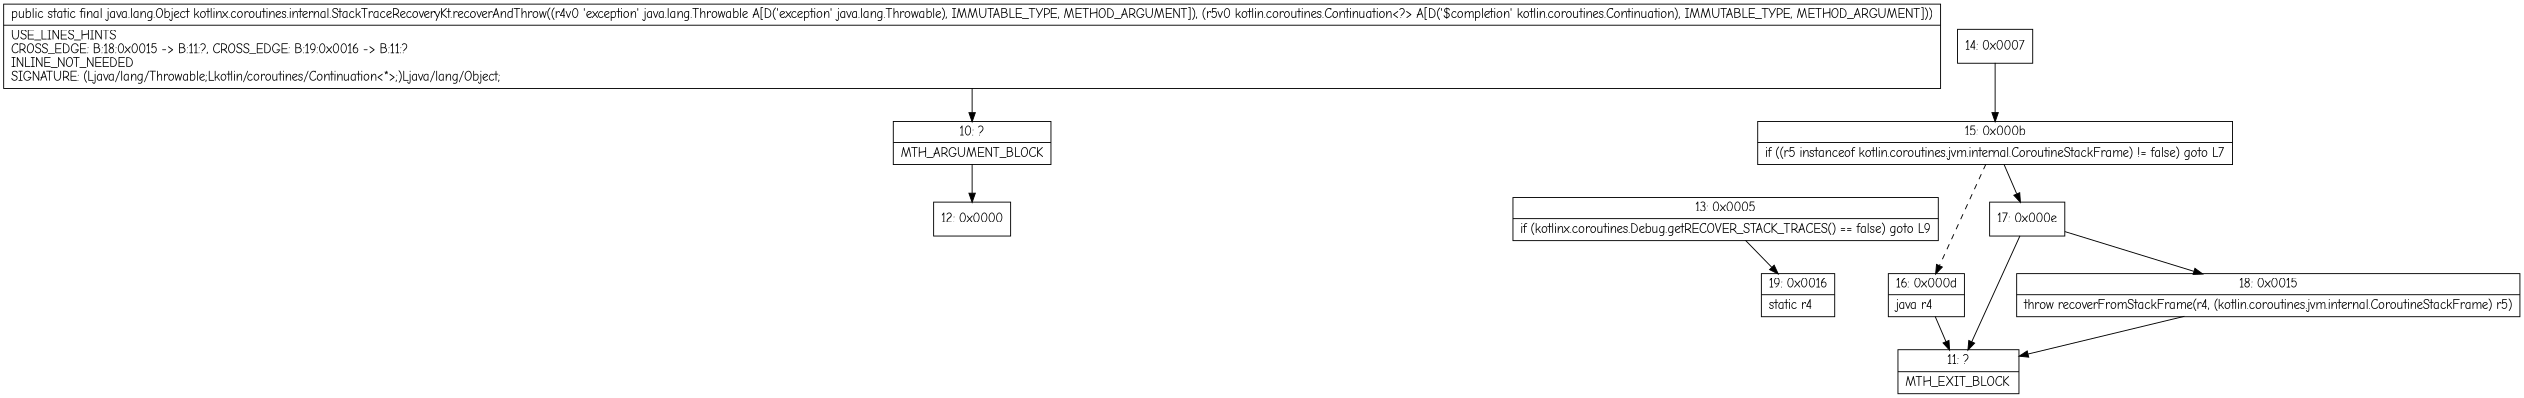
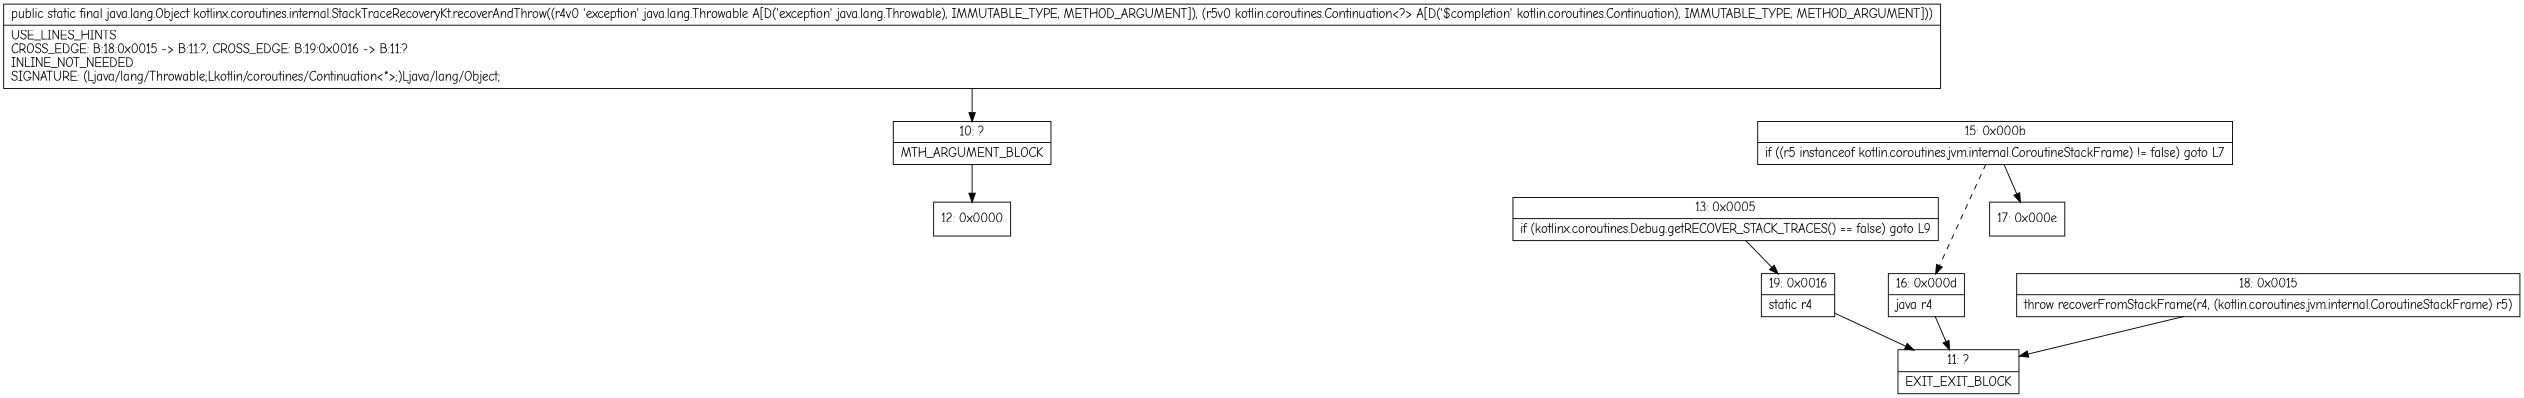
node "14: 0x0007": removed
edge "17: 0x000e" -> "18: 0x0015": removed
edge "17: 0x000e" -> "11: ?": now "19: 0x0016" -> "11: ?"
node "11: ?": text "MTH_EXIT_BLOCK" -> "EXIT_EXIT_BLOCK"
